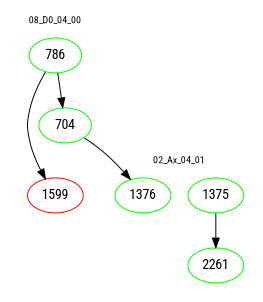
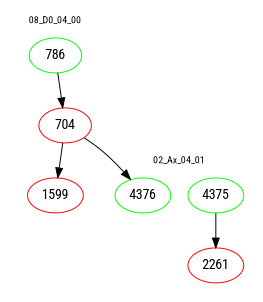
edge "786" -> "1599": now "704" -> "1599"
node "704": color green -> red
node "1376": label "1376" -> "4376"
node "1375": label "1375" -> "4375"
node "2261": color green -> red
